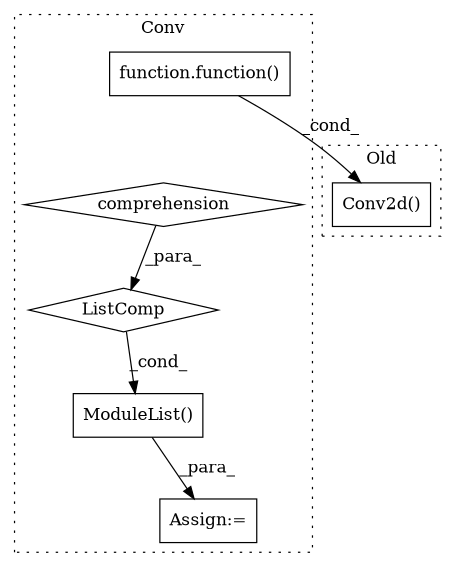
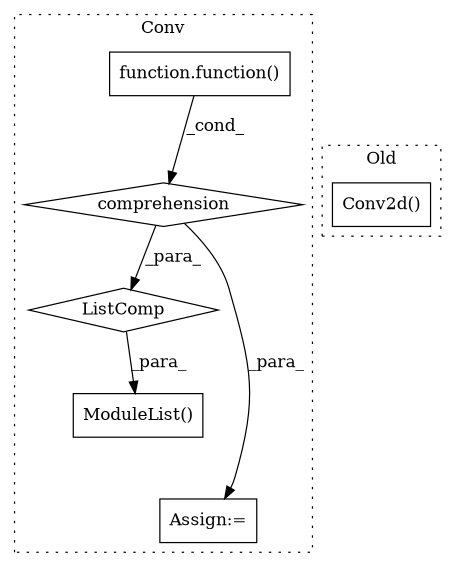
edge "function.function()" -> "Conv2d()": now "function.function()" -> "comprehension"
edge "ListComp" -> "ModuleList()": label "_cond_" -> "_para_"
edge "ModuleList()" -> "Assign:=": now "comprehension" -> "Assign:="
